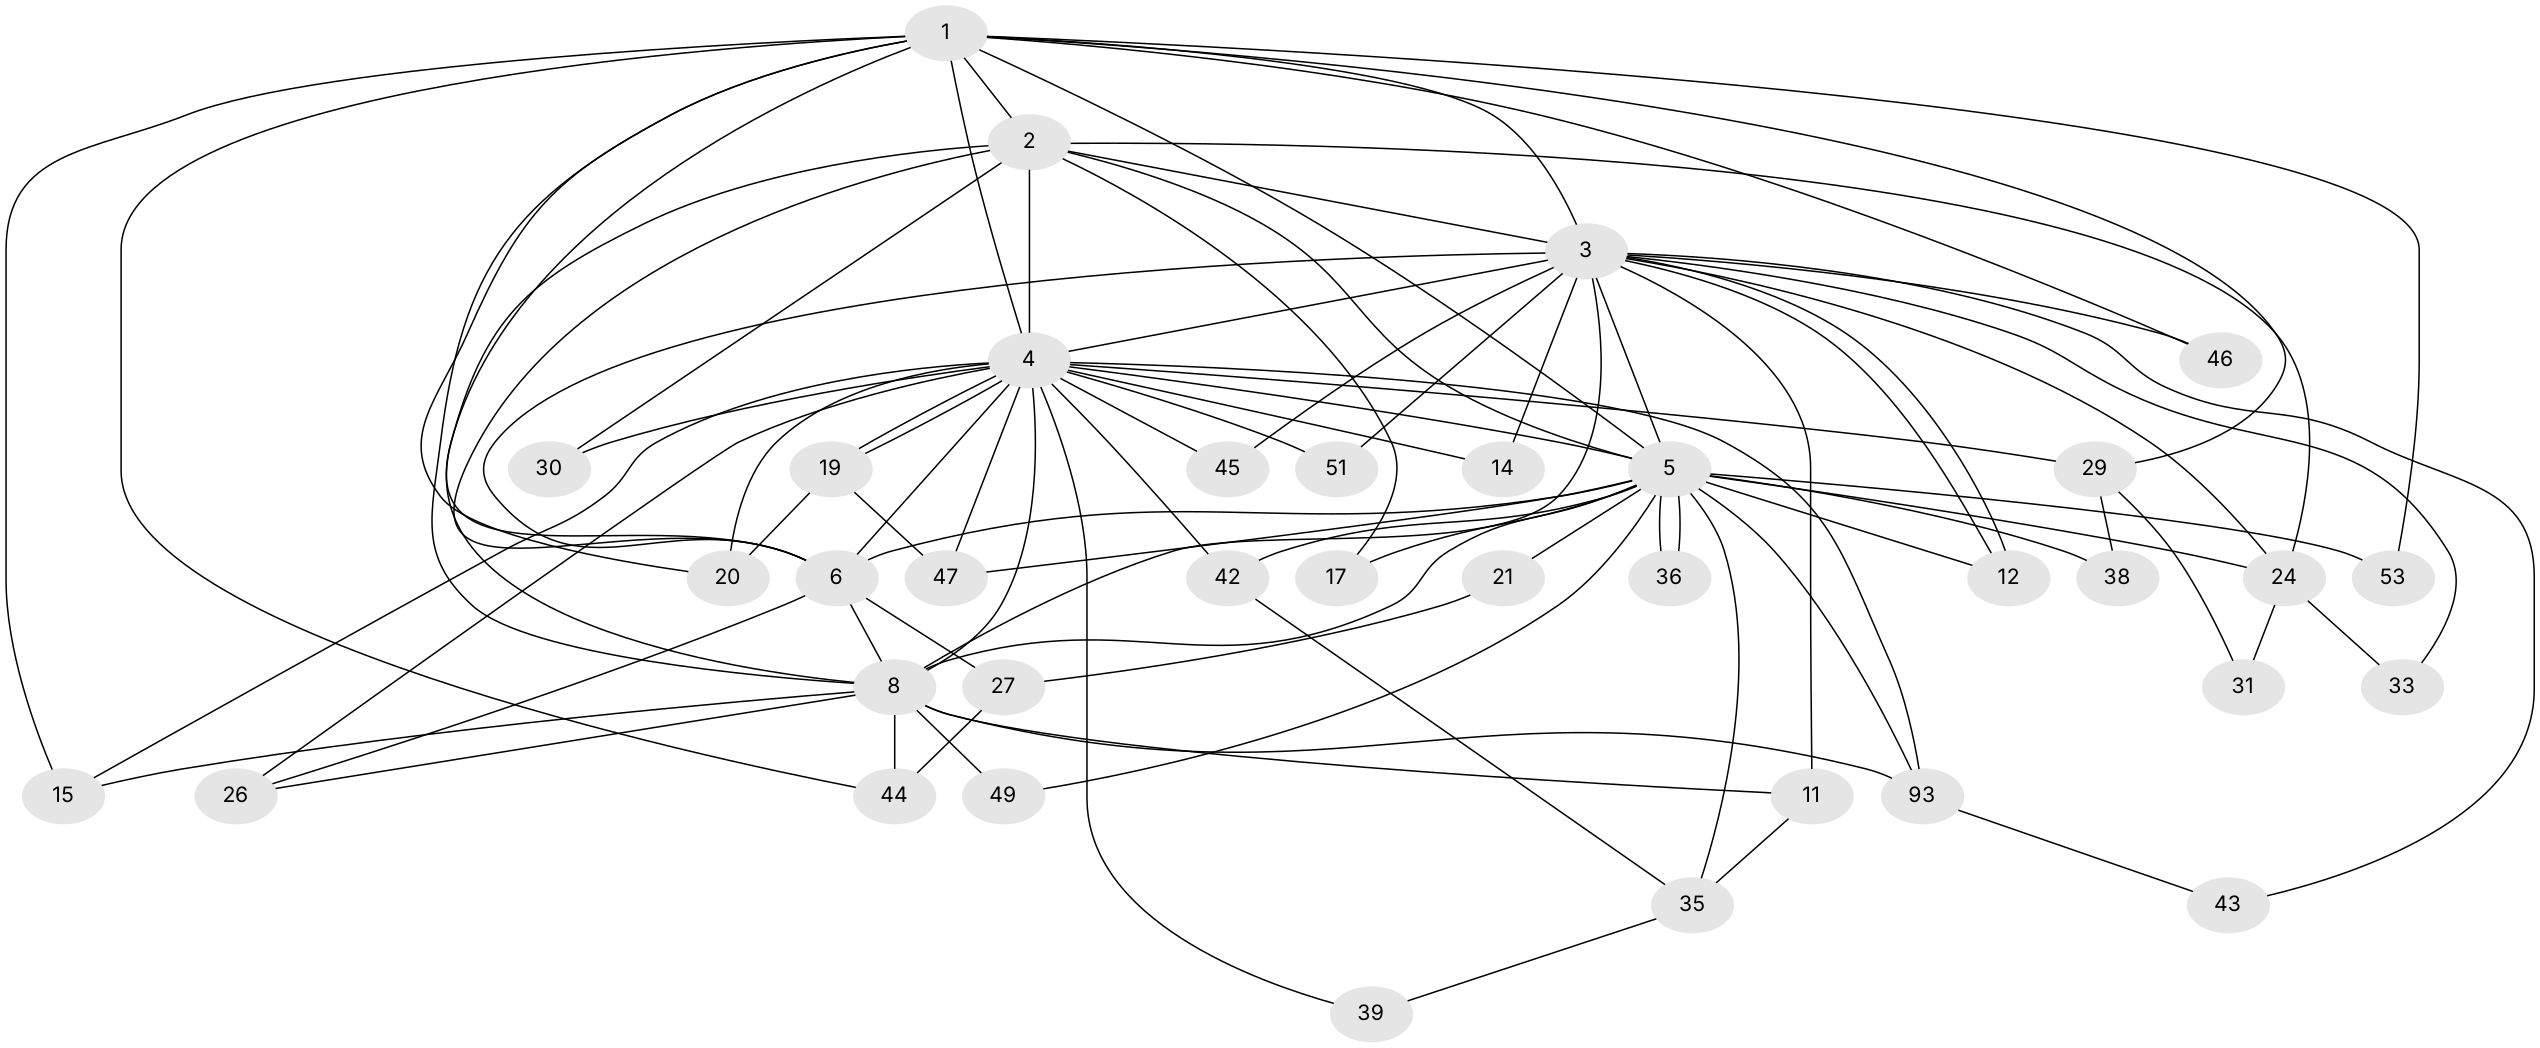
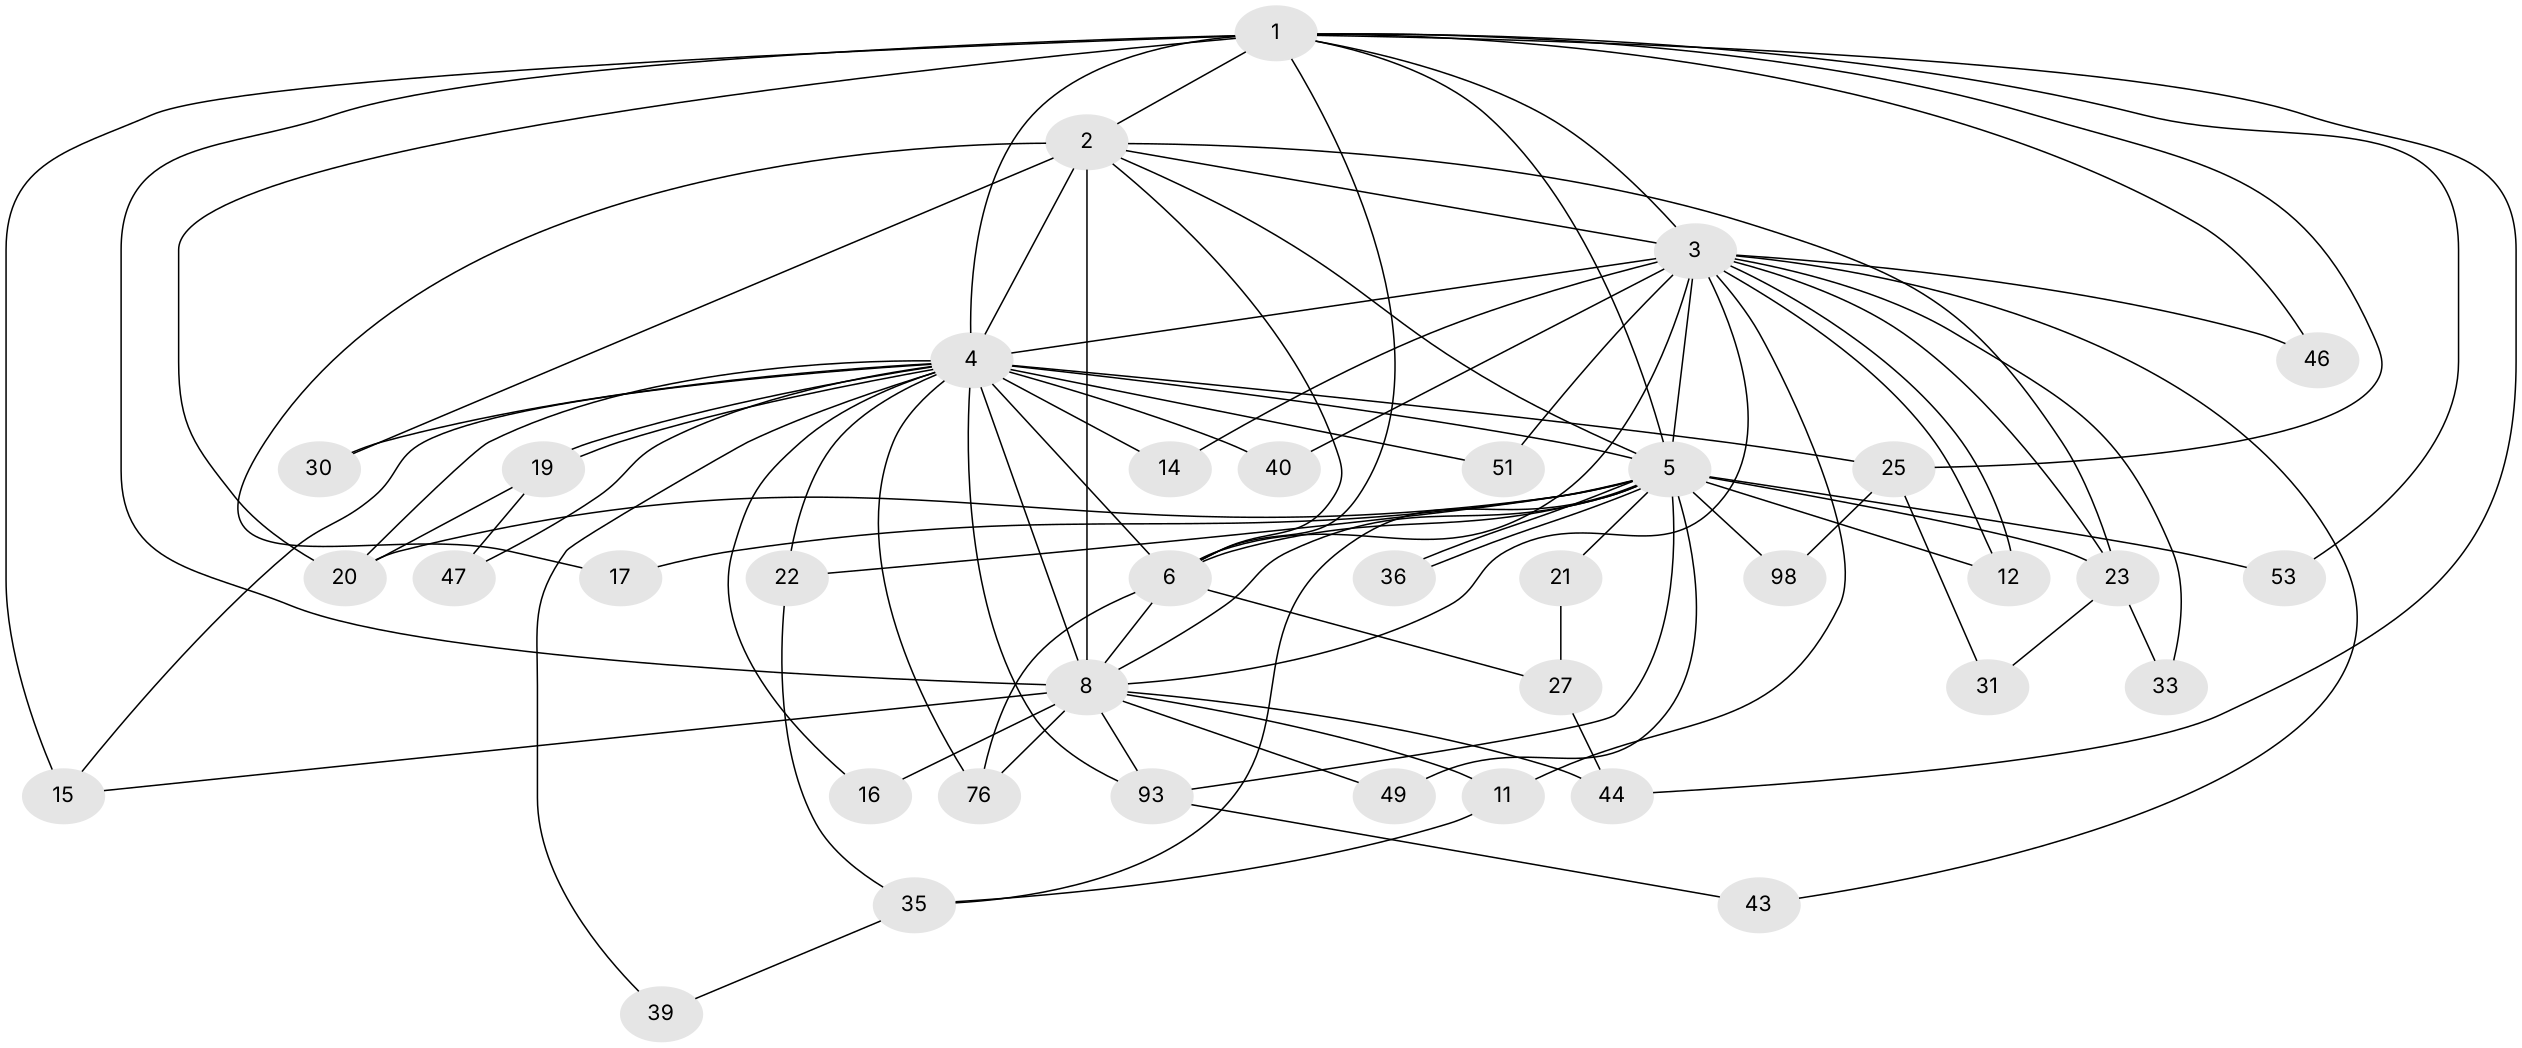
node "45": label "45" -> "40"
node "29": label "29" -> "25"
edge "5" -- "47": now "5" -- "20"
node "42": label "42" -> "22"
node "38": label "38" -> "98"
node "24": label "24" -> "23"
node "26": label "26" -> "76"
node "16": added
